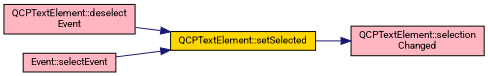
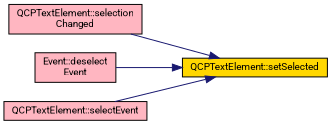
node "QCPTextElement::deselect Event": label "QCPTextElement::deselect Event" -> "Event::deselect Event"
edge "QCPTextElement::setSelected" -> "QCPTextElement::selection Changed": reversed
node "Event::selectEvent": label "Event::selectEvent" -> "QCPTextElement::selectEvent"
